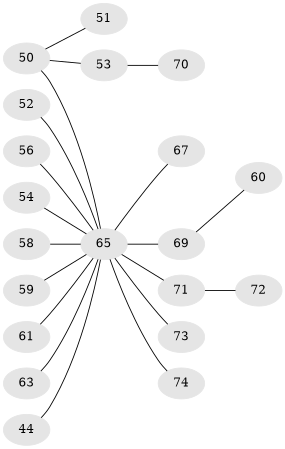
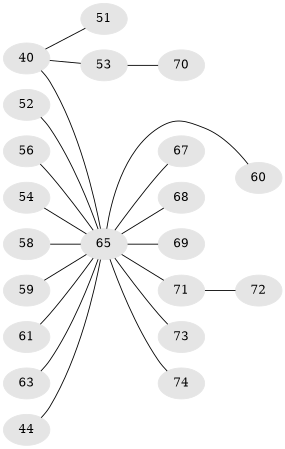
node "50": label "50" -> "40"
node "68": added
edge "60" -- "69": now "60" -- "65"
